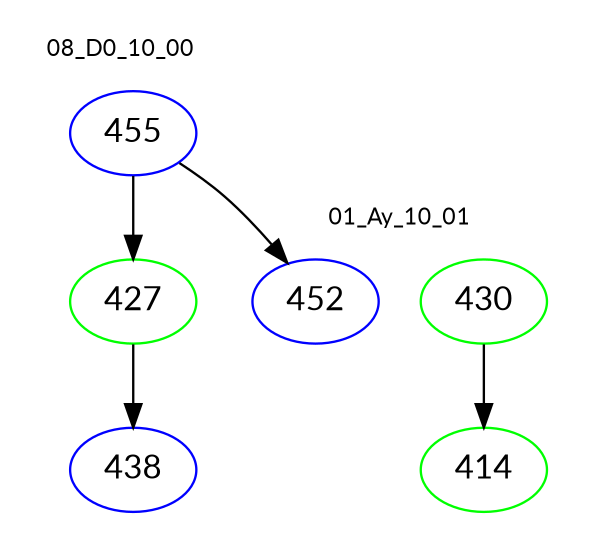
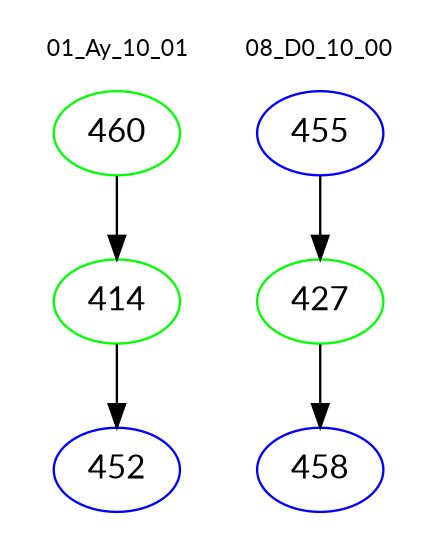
edge "455" -> "452": now "414" -> "452"
node "430": label "430" -> "460"
node "438": label "438" -> "458"
